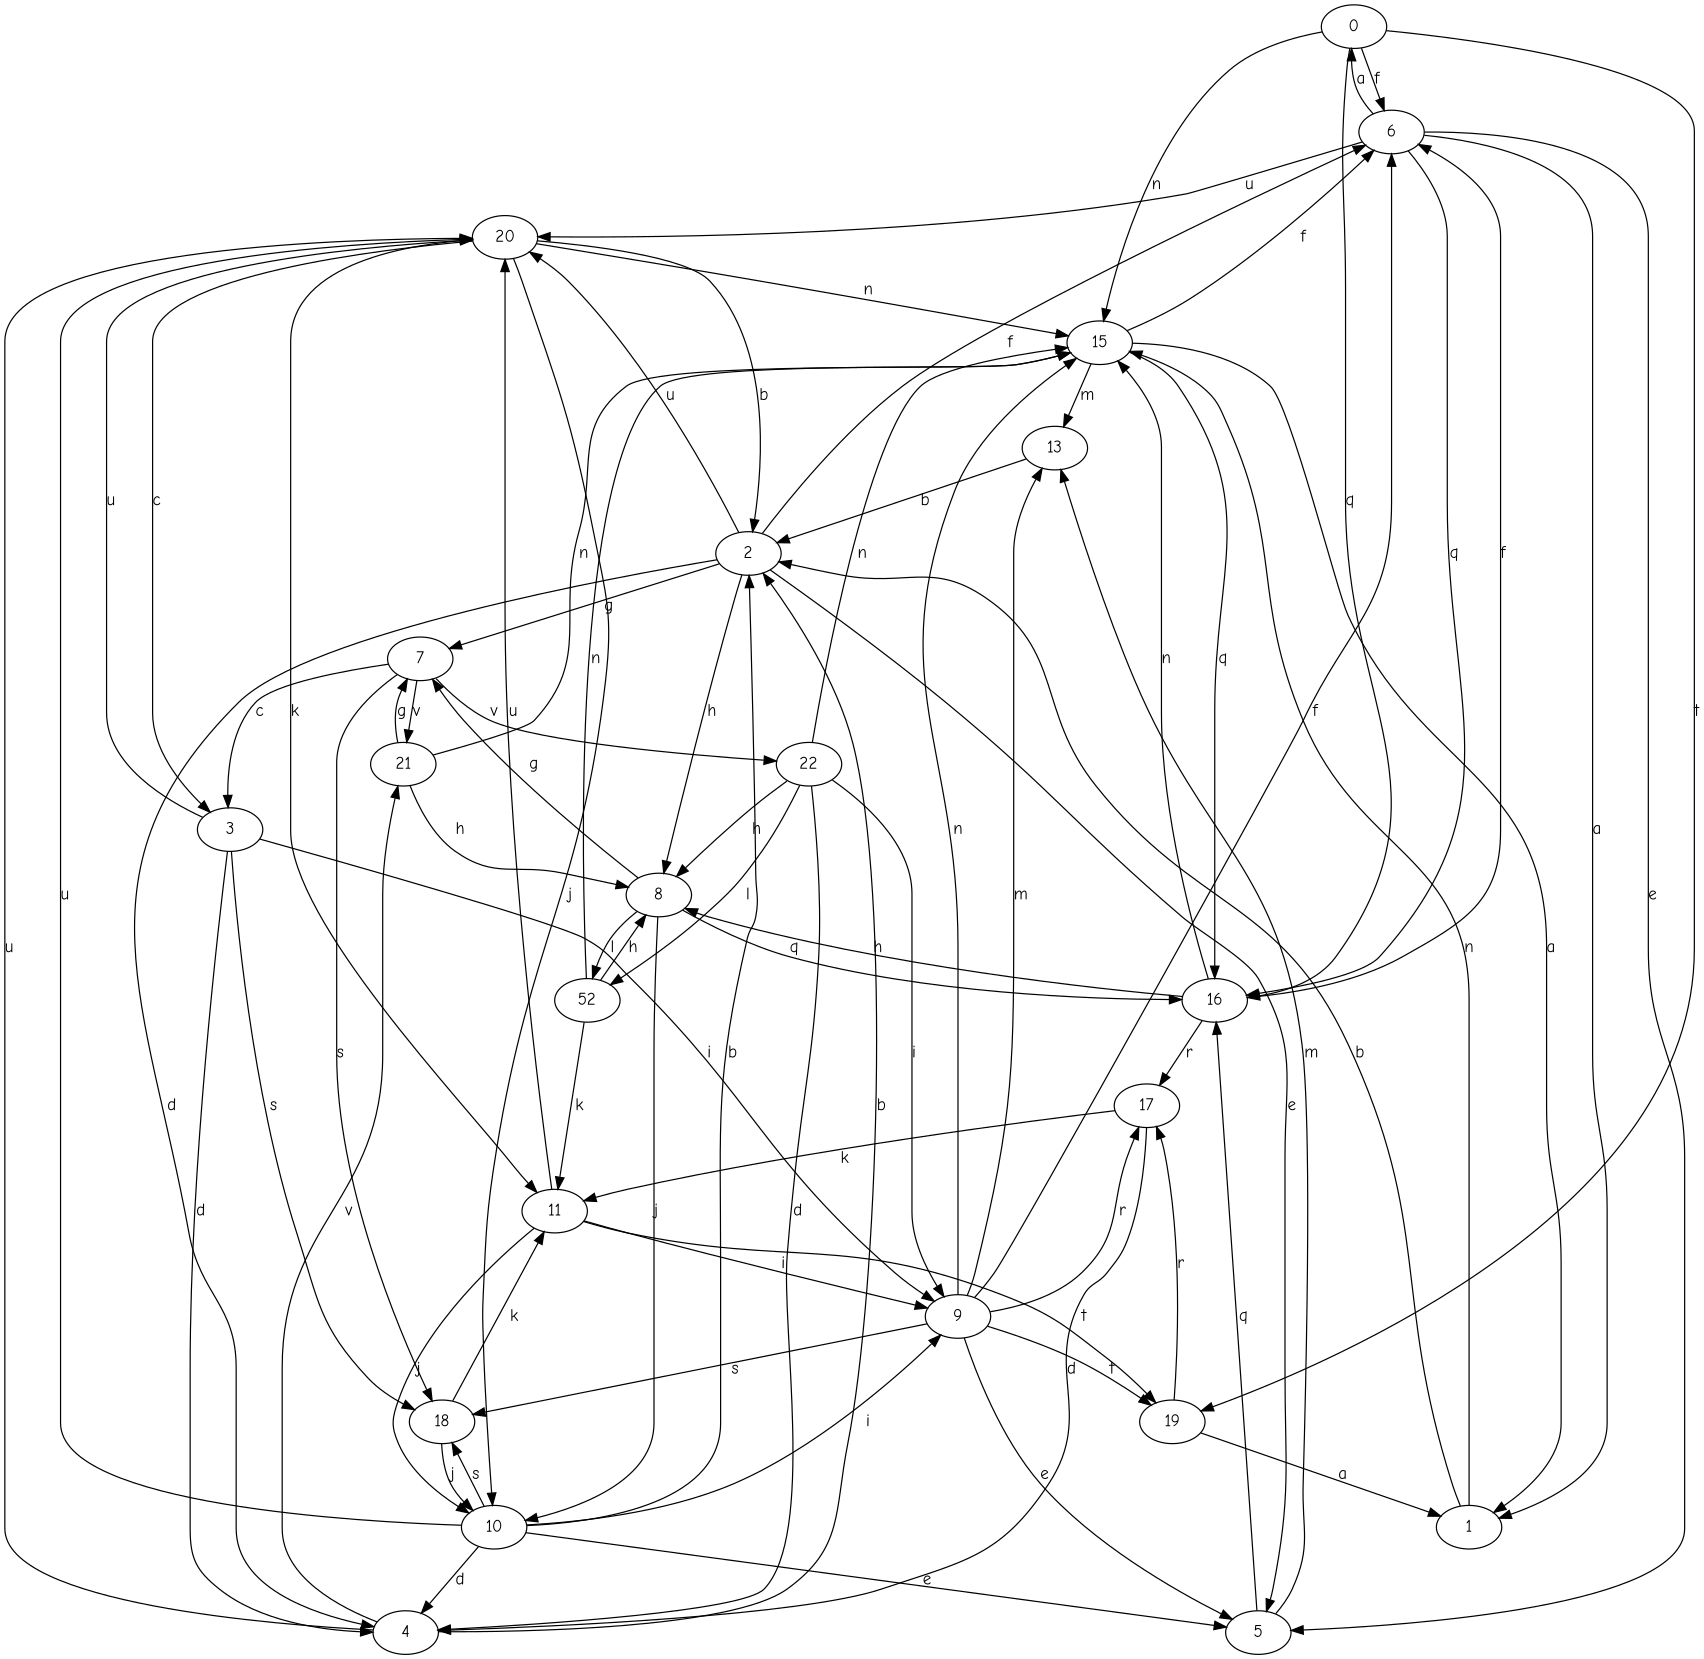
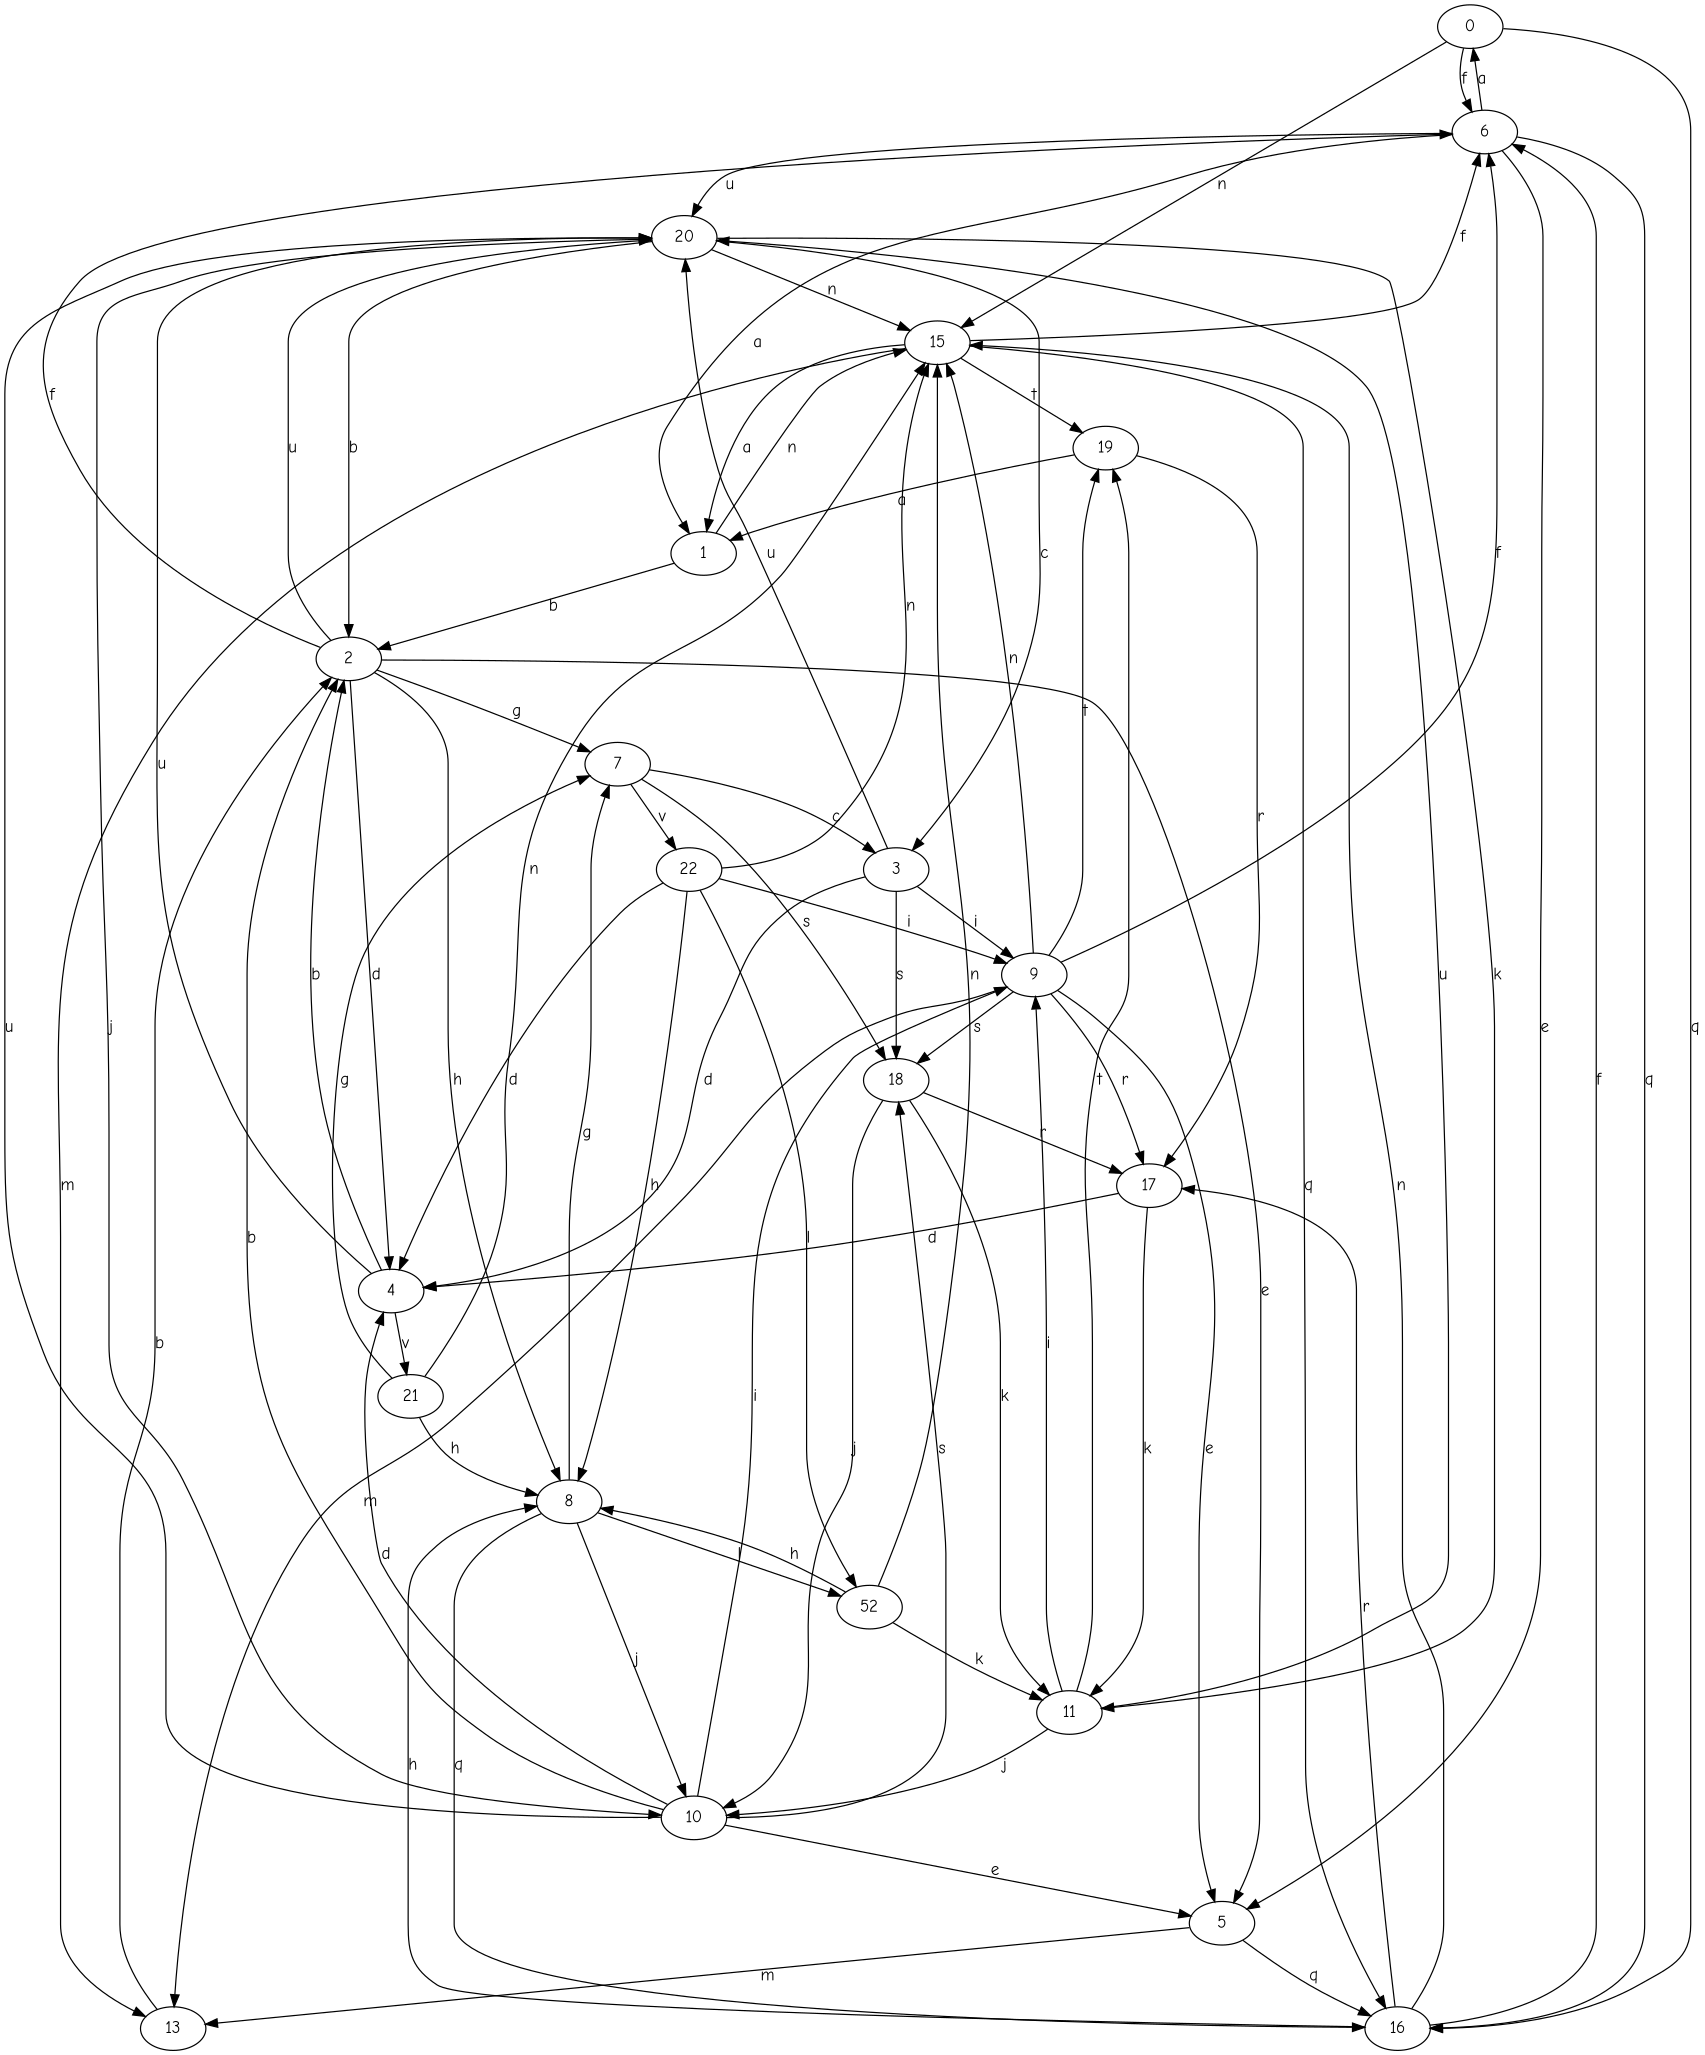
edge "7" -> "21": removed, label "v"
edge "0" -> "19": now "15" -> "19"
edge "18" -> "17": added, label "r"
